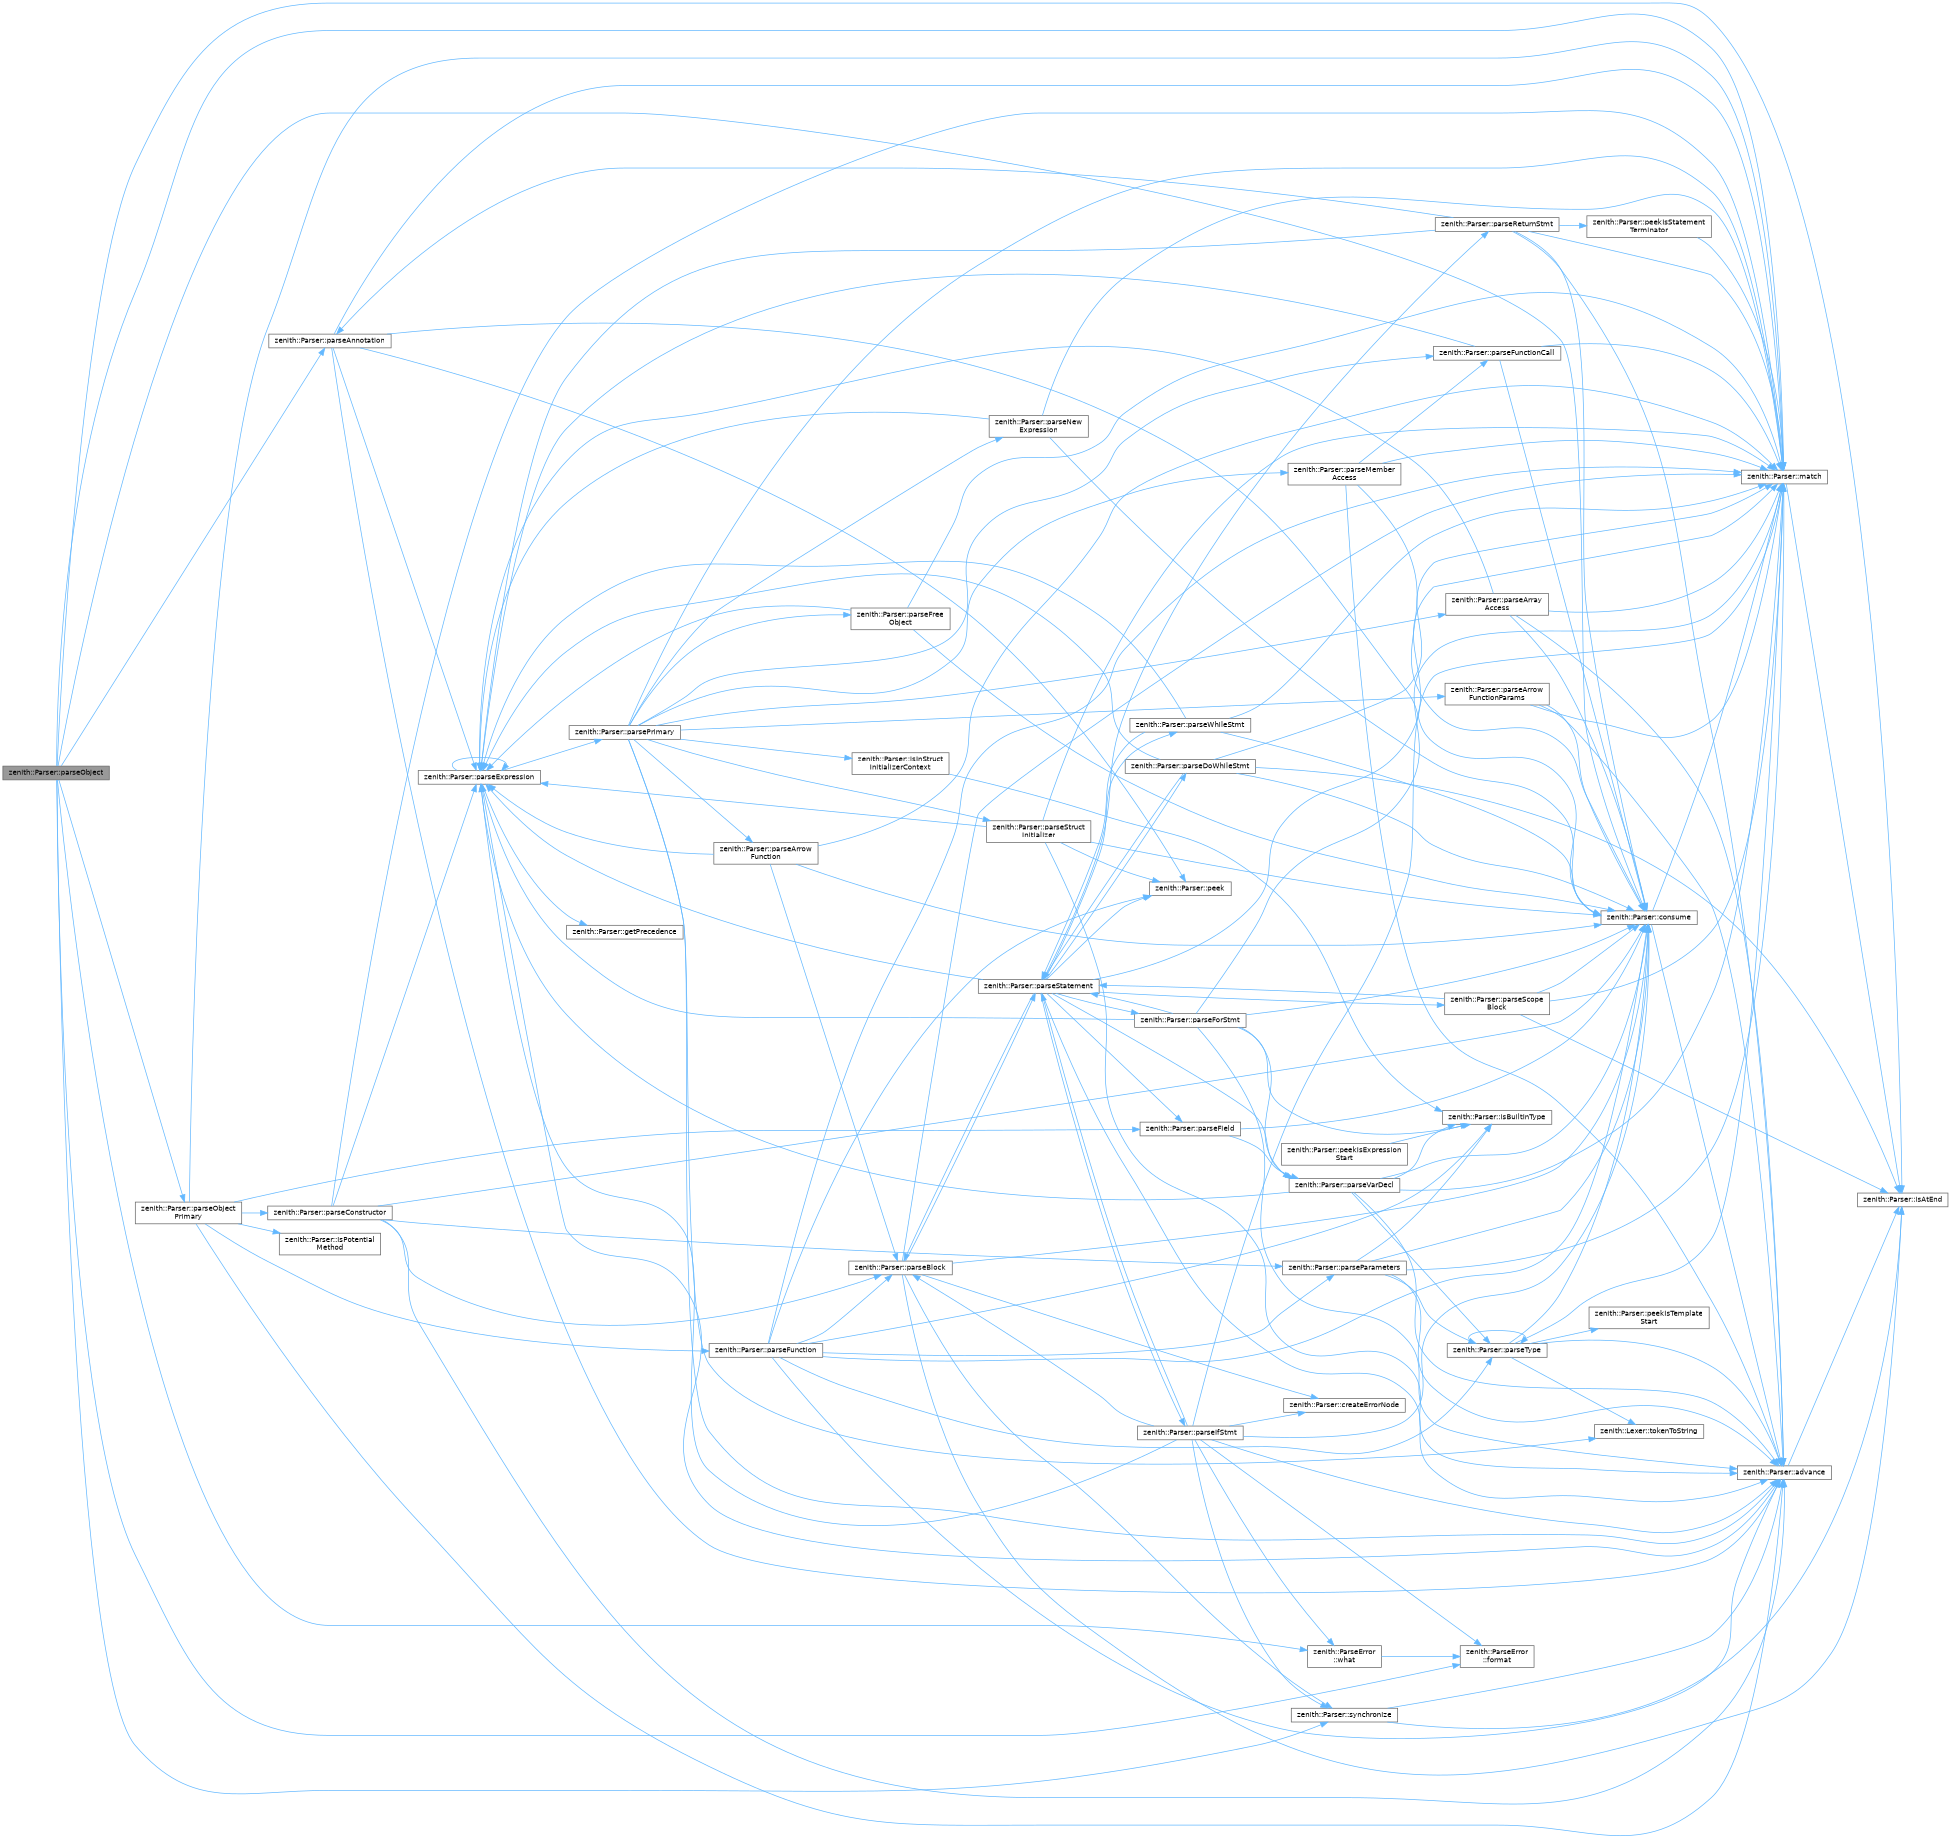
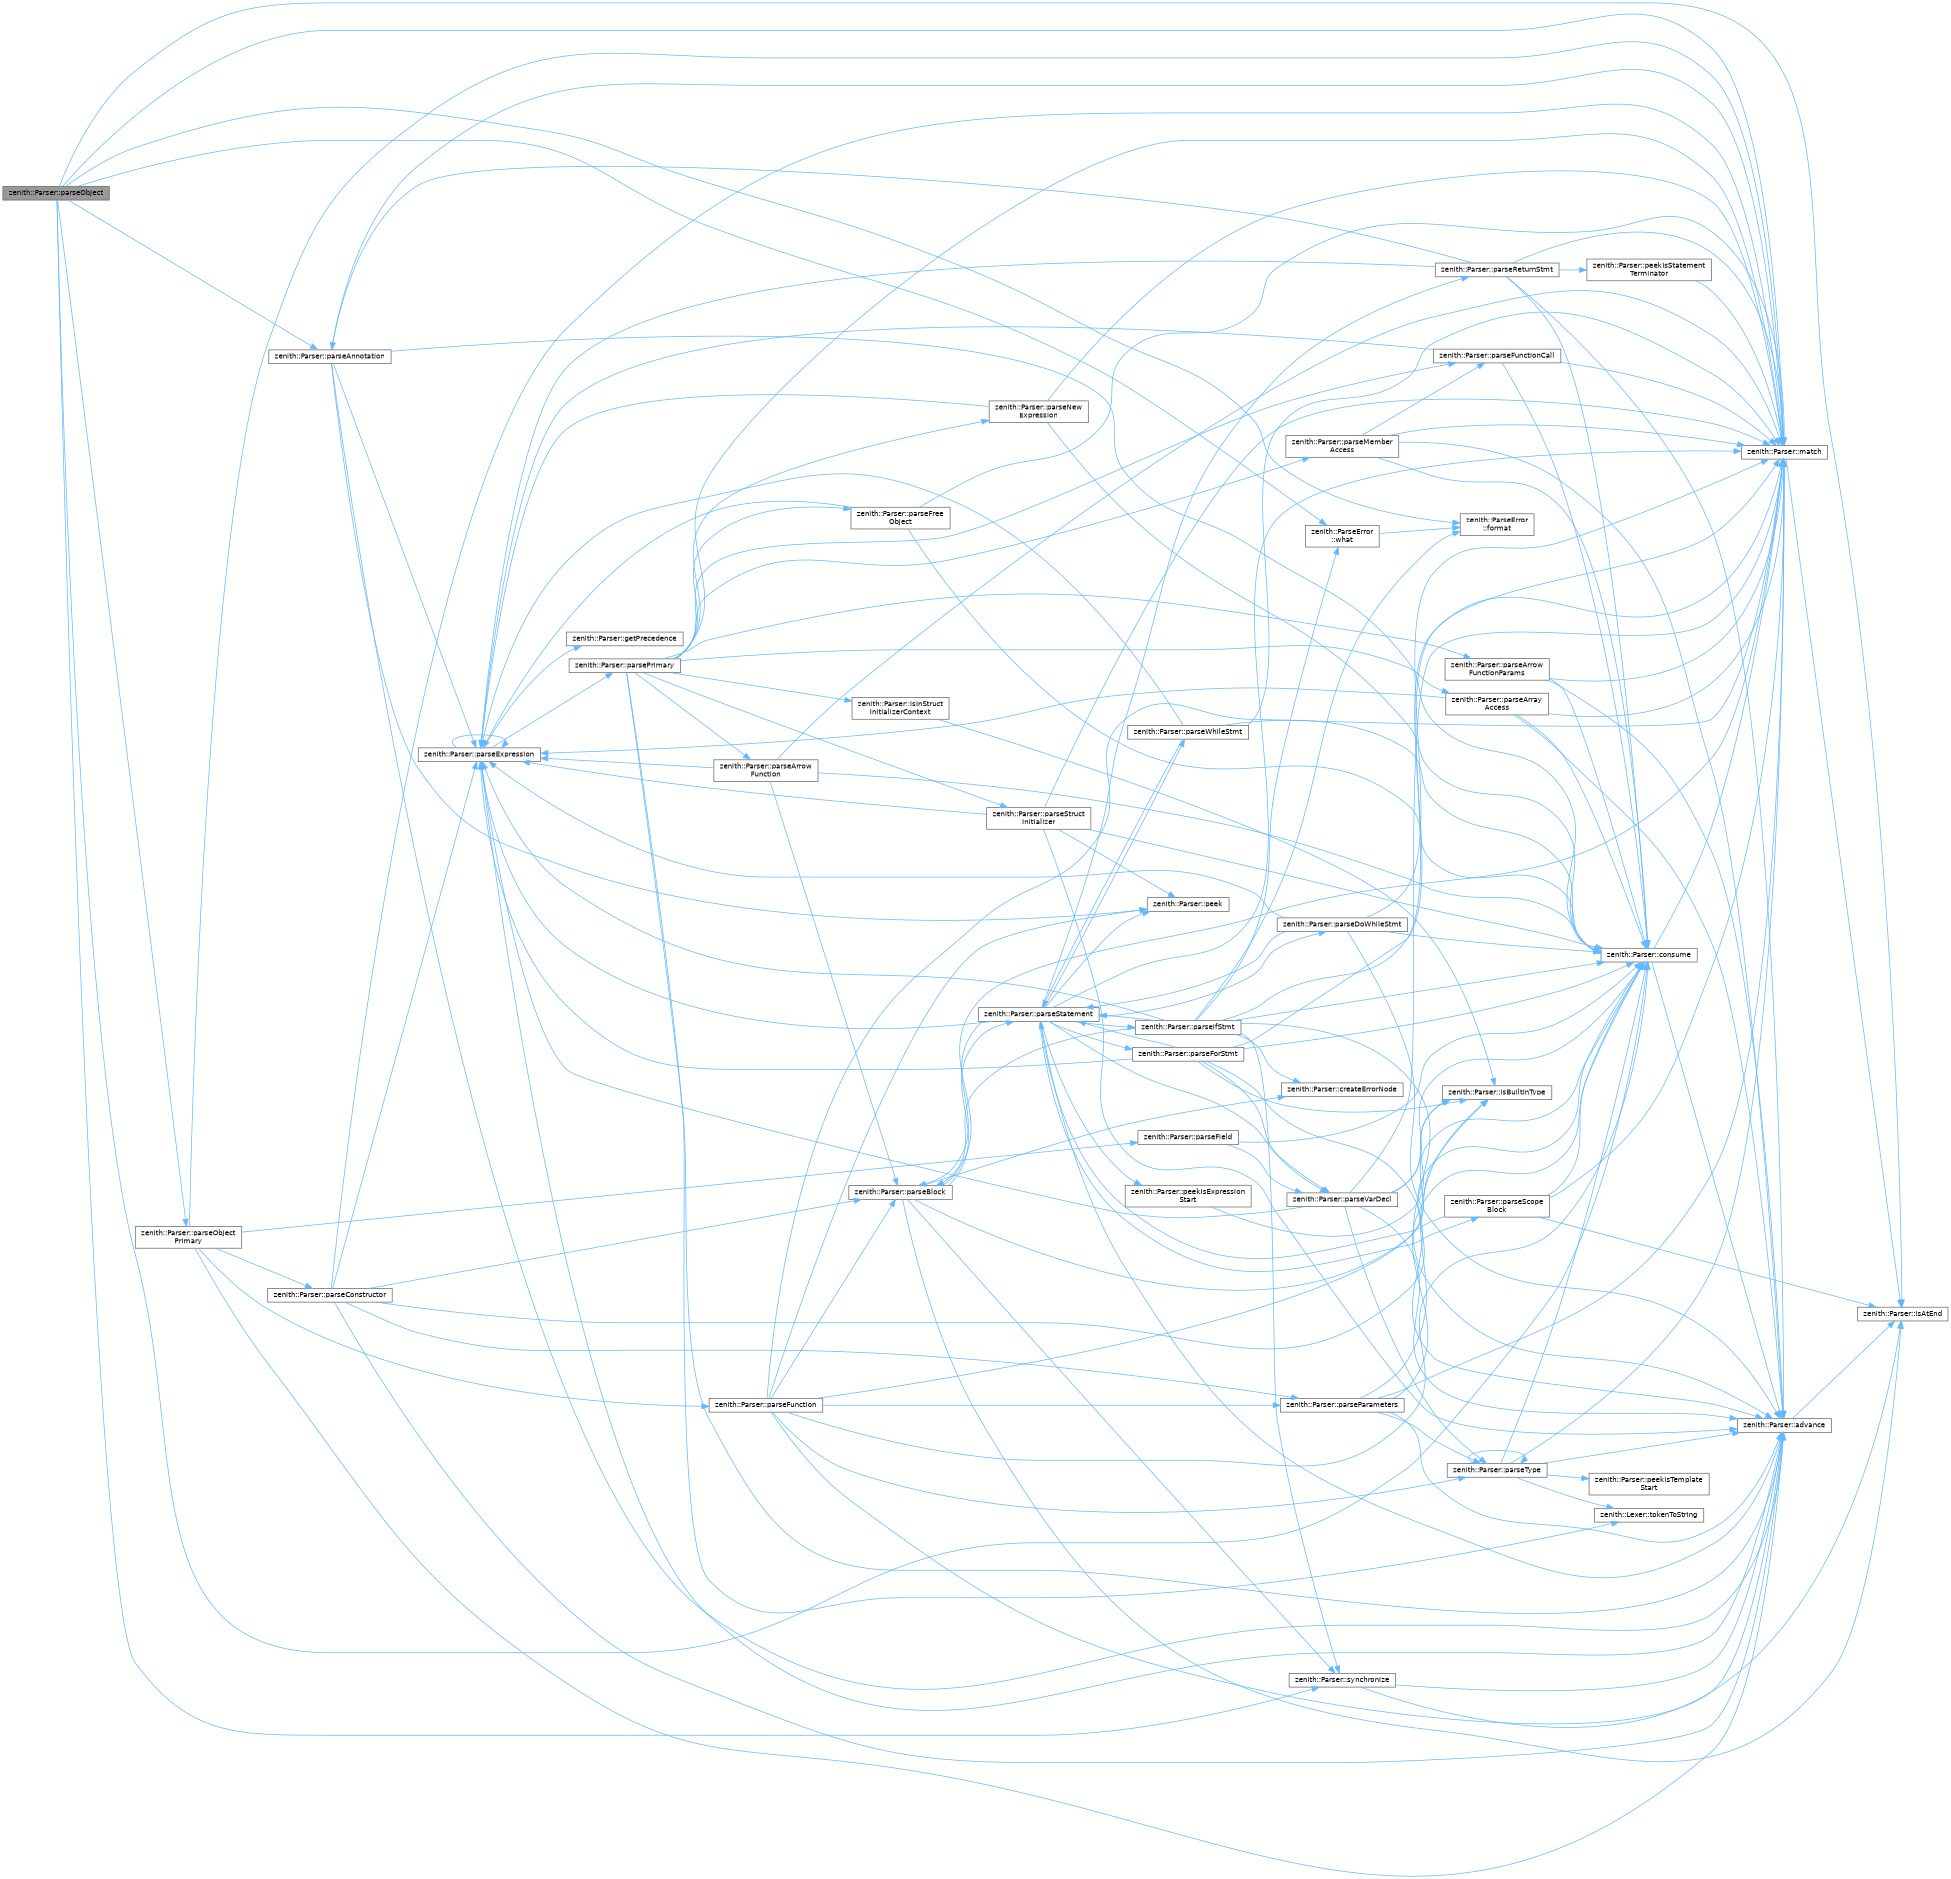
edge "zenith::Parser::parseDoWhileStmt" -> "zenith::Parser::isAtEnd": now "zenith::Parser::parseDoWhileStmt" -> "zenith::Parser::advance"
edge "zenith::Parser::parseStatement" -> "zenith::Parser::parseField": now "zenith::Parser::parseStatement" -> "zenith::Parser::peekIsExpression Start"
node "zenith::Parser::isPotential Method": removed
